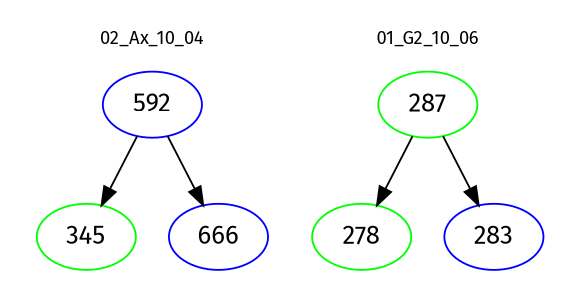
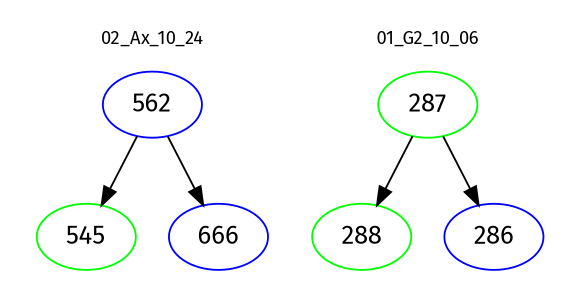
cluster "02_Ax_10_04": label "02_Ax_10_04" -> "02_Ax_10_24"
node "592": label "592" -> "562"
node "345": label "345" -> "545"
node "278": label "278" -> "288"
node "283": label "283" -> "286"
